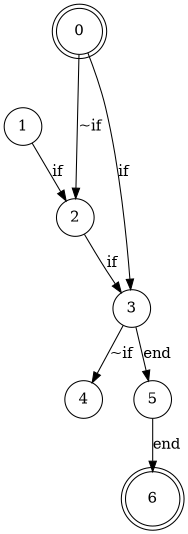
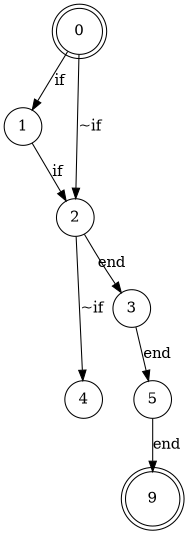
edge "0" -> "3": now "0" -> "1"
edge "2" -> "3": label "if" -> "end"
edge "3" -> "4": now "2" -> "4"
node "6": label "6" -> "9"
